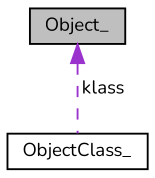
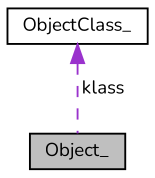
edge "ObjectClass_" -> "Object_": reversed
